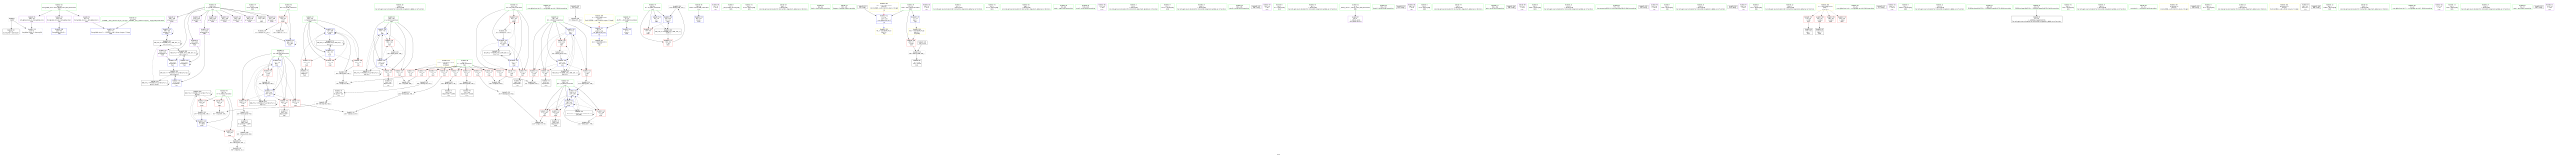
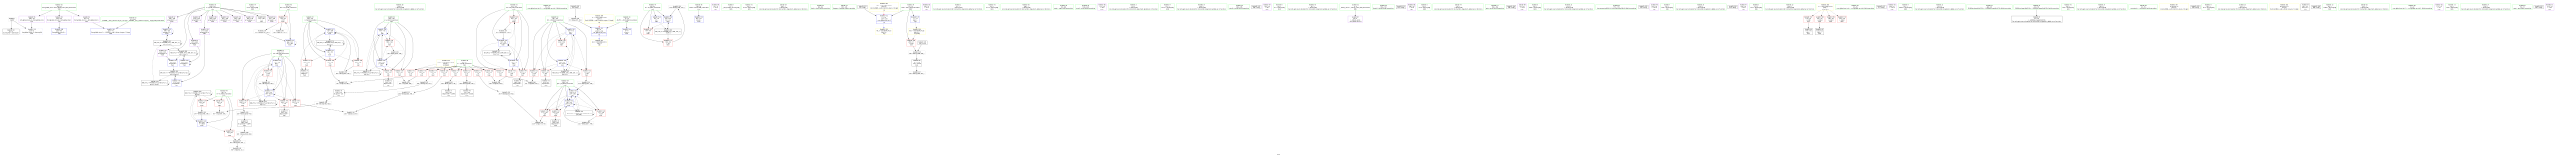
node "NodeID: 219": removed
node "NodeID: 221": added
edge "NodeID: 223" -> "NodeID: 247": now "NodeID: 126" -> "NodeID: 247"
